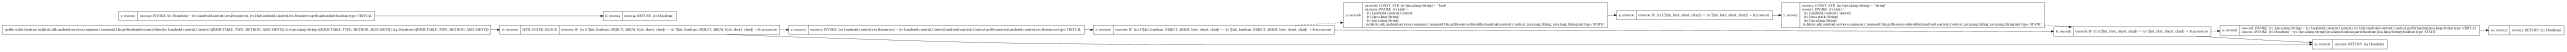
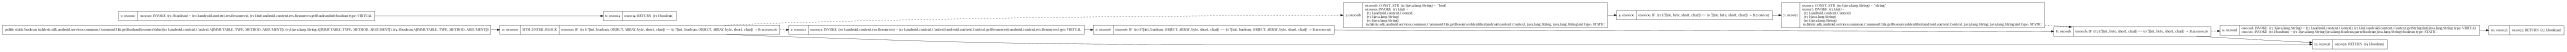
node "7: 0x0015": text "(r3 I:java.static.String)" -> "(r3 I:java.lang.String)"
edge "2: 0x0006" -> "3: 0x0008": now "0: 0x0000" -> "3: 0x0008"
